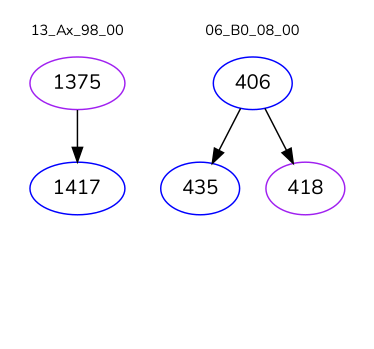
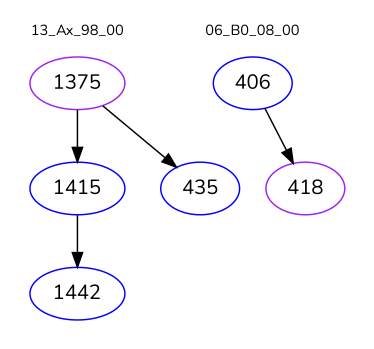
edge "406" -> "435": now "1375" -> "435"
node "1417": label "1417" -> "1415"
node "1442": added
